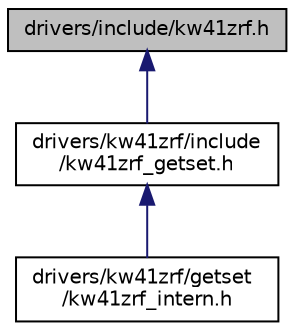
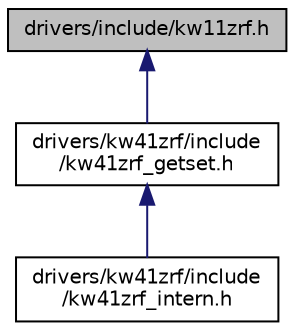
node "drivers/include/kw41zrf.h": label "drivers/include/kw41zrf.h" -> "drivers/include/kw11zrf.h"
node "drivers/kw41zrf/getset /kw41zrf_intern.h": label "drivers/kw41zrf/getset /kw41zrf_intern.h" -> "drivers/kw41zrf/include /kw41zrf_intern.h"
